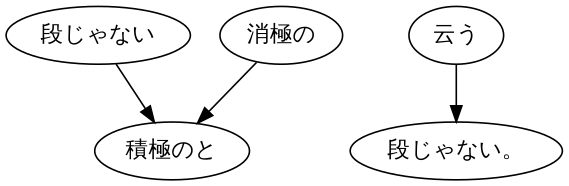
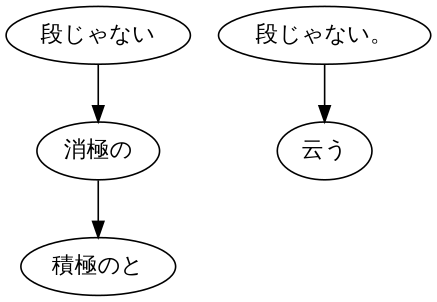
edge "云う" -> "段じゃない。": reversed
edge "段じゃない" -> "積極のと": now "段じゃない" -> "消極の"
